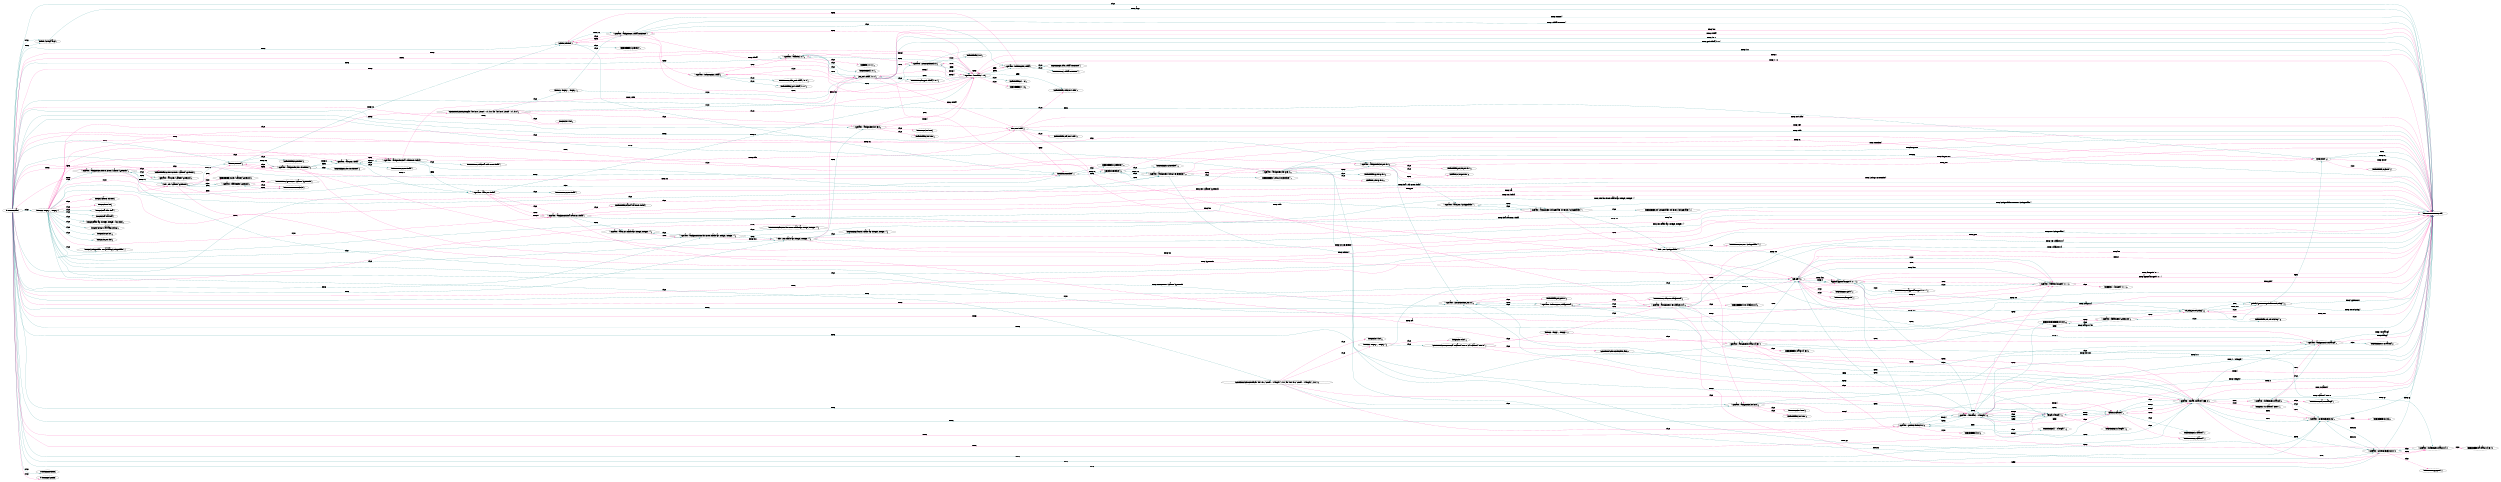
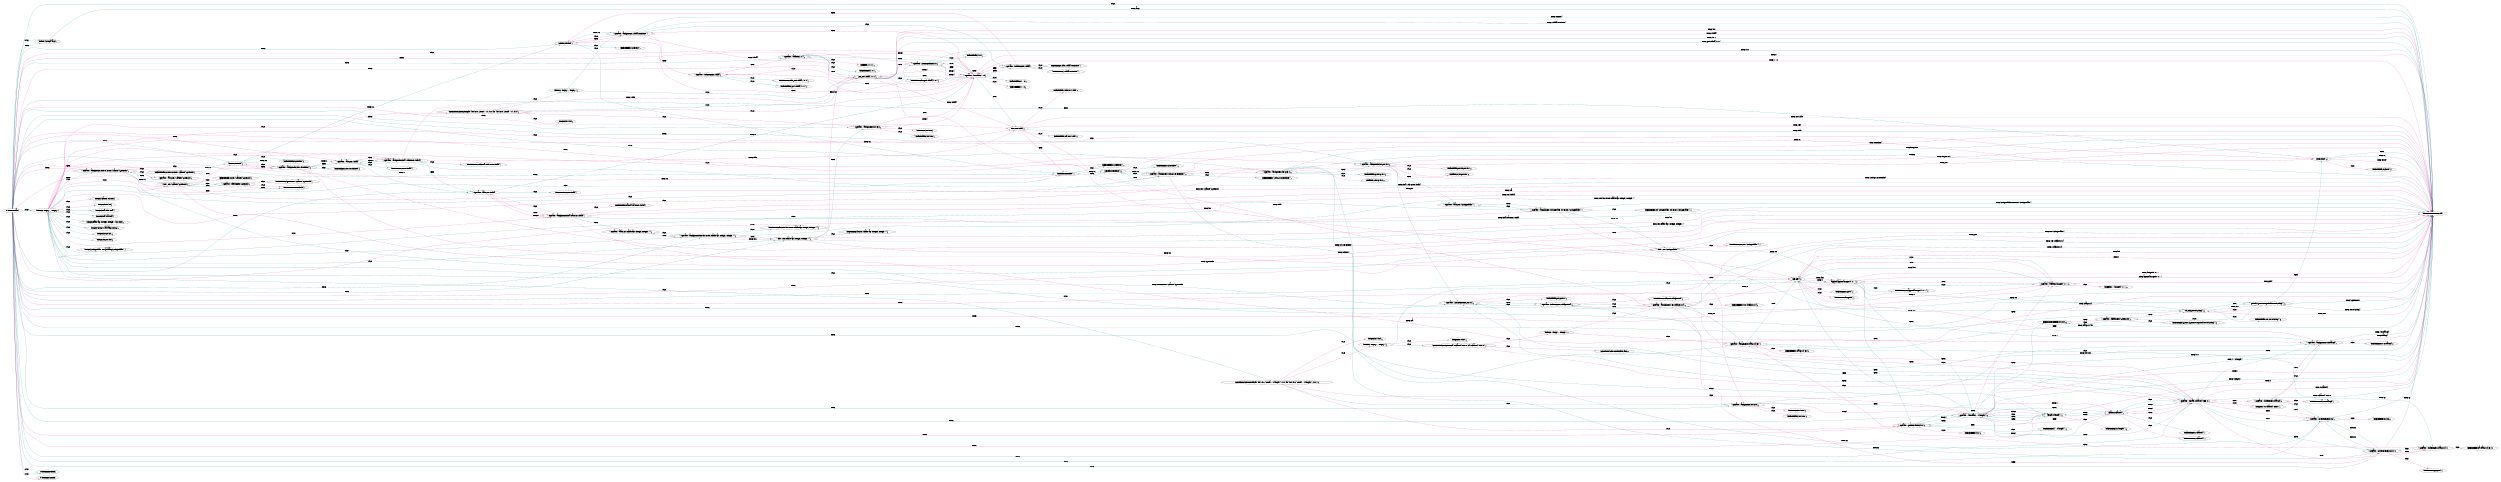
edge "(METHOD,main)" -> "(<operator>.lessThan,i < n)": label "DDG: " -> "AST: "
edge "(<operator>.lessThan,i < n)" -> "(IDENTIFIER,wide,sort(wide))": now "(<operator>.lessThan,i < n)" -> "(sort,sort(wide))"
edge "(<operator>.assignment,t = wide[pos++])" -> "(<operator>.assignment,sta[tp++] = t)": label "DDG: t" -> "DDG: pos"
node "(IDENTIFIER,System,System.out.println(out.toString()))": added
